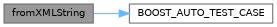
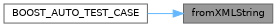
edge "fromXMLString" -> "BOOST_AUTO_TEST_CASE": reversed
